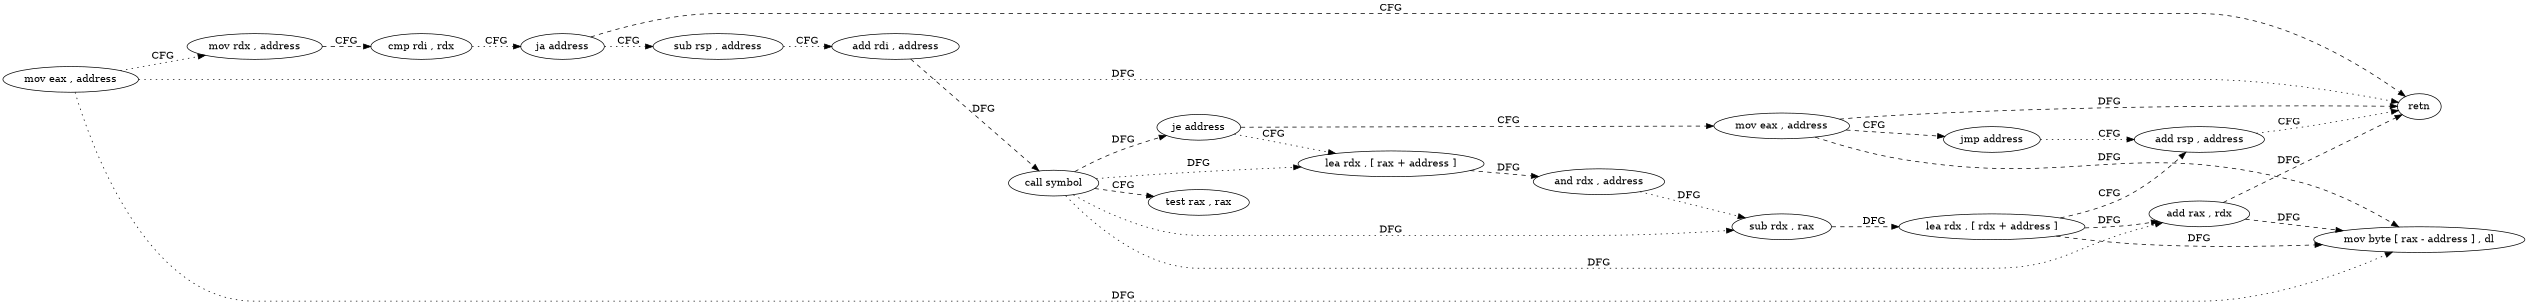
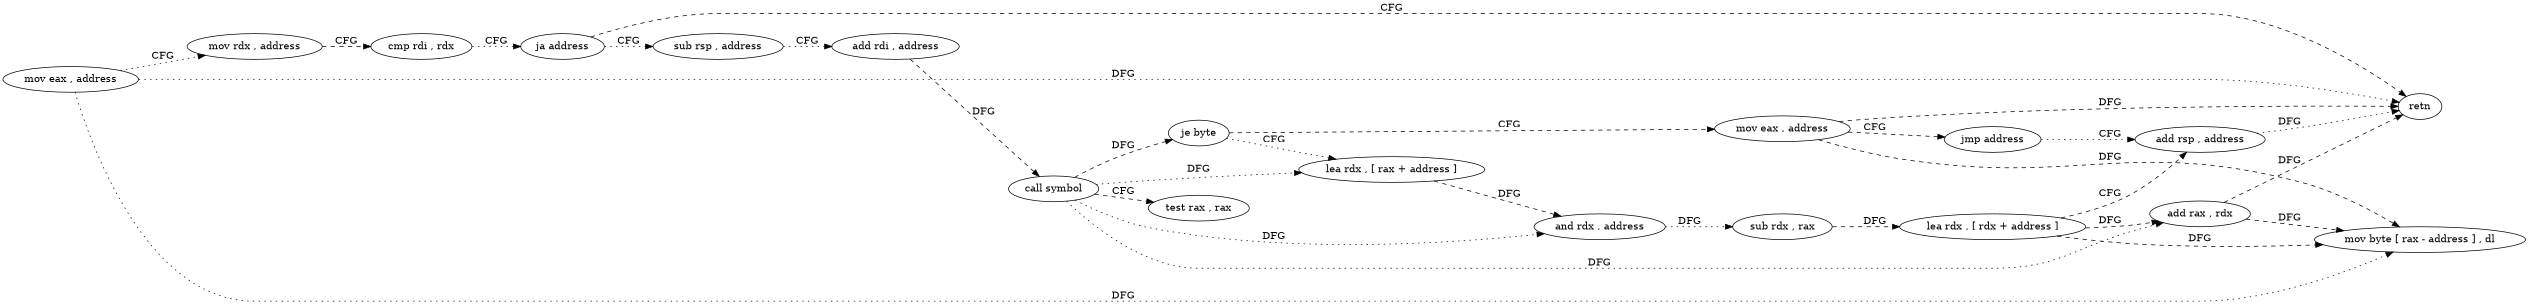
edge "add rsp , address" -> "retn": label "CFG" -> "DFG"
node "je address": label "je address" -> "je byte"
edge "call symbol" -> "sub rdx , rax": now "call symbol" -> "and rdx , address"
